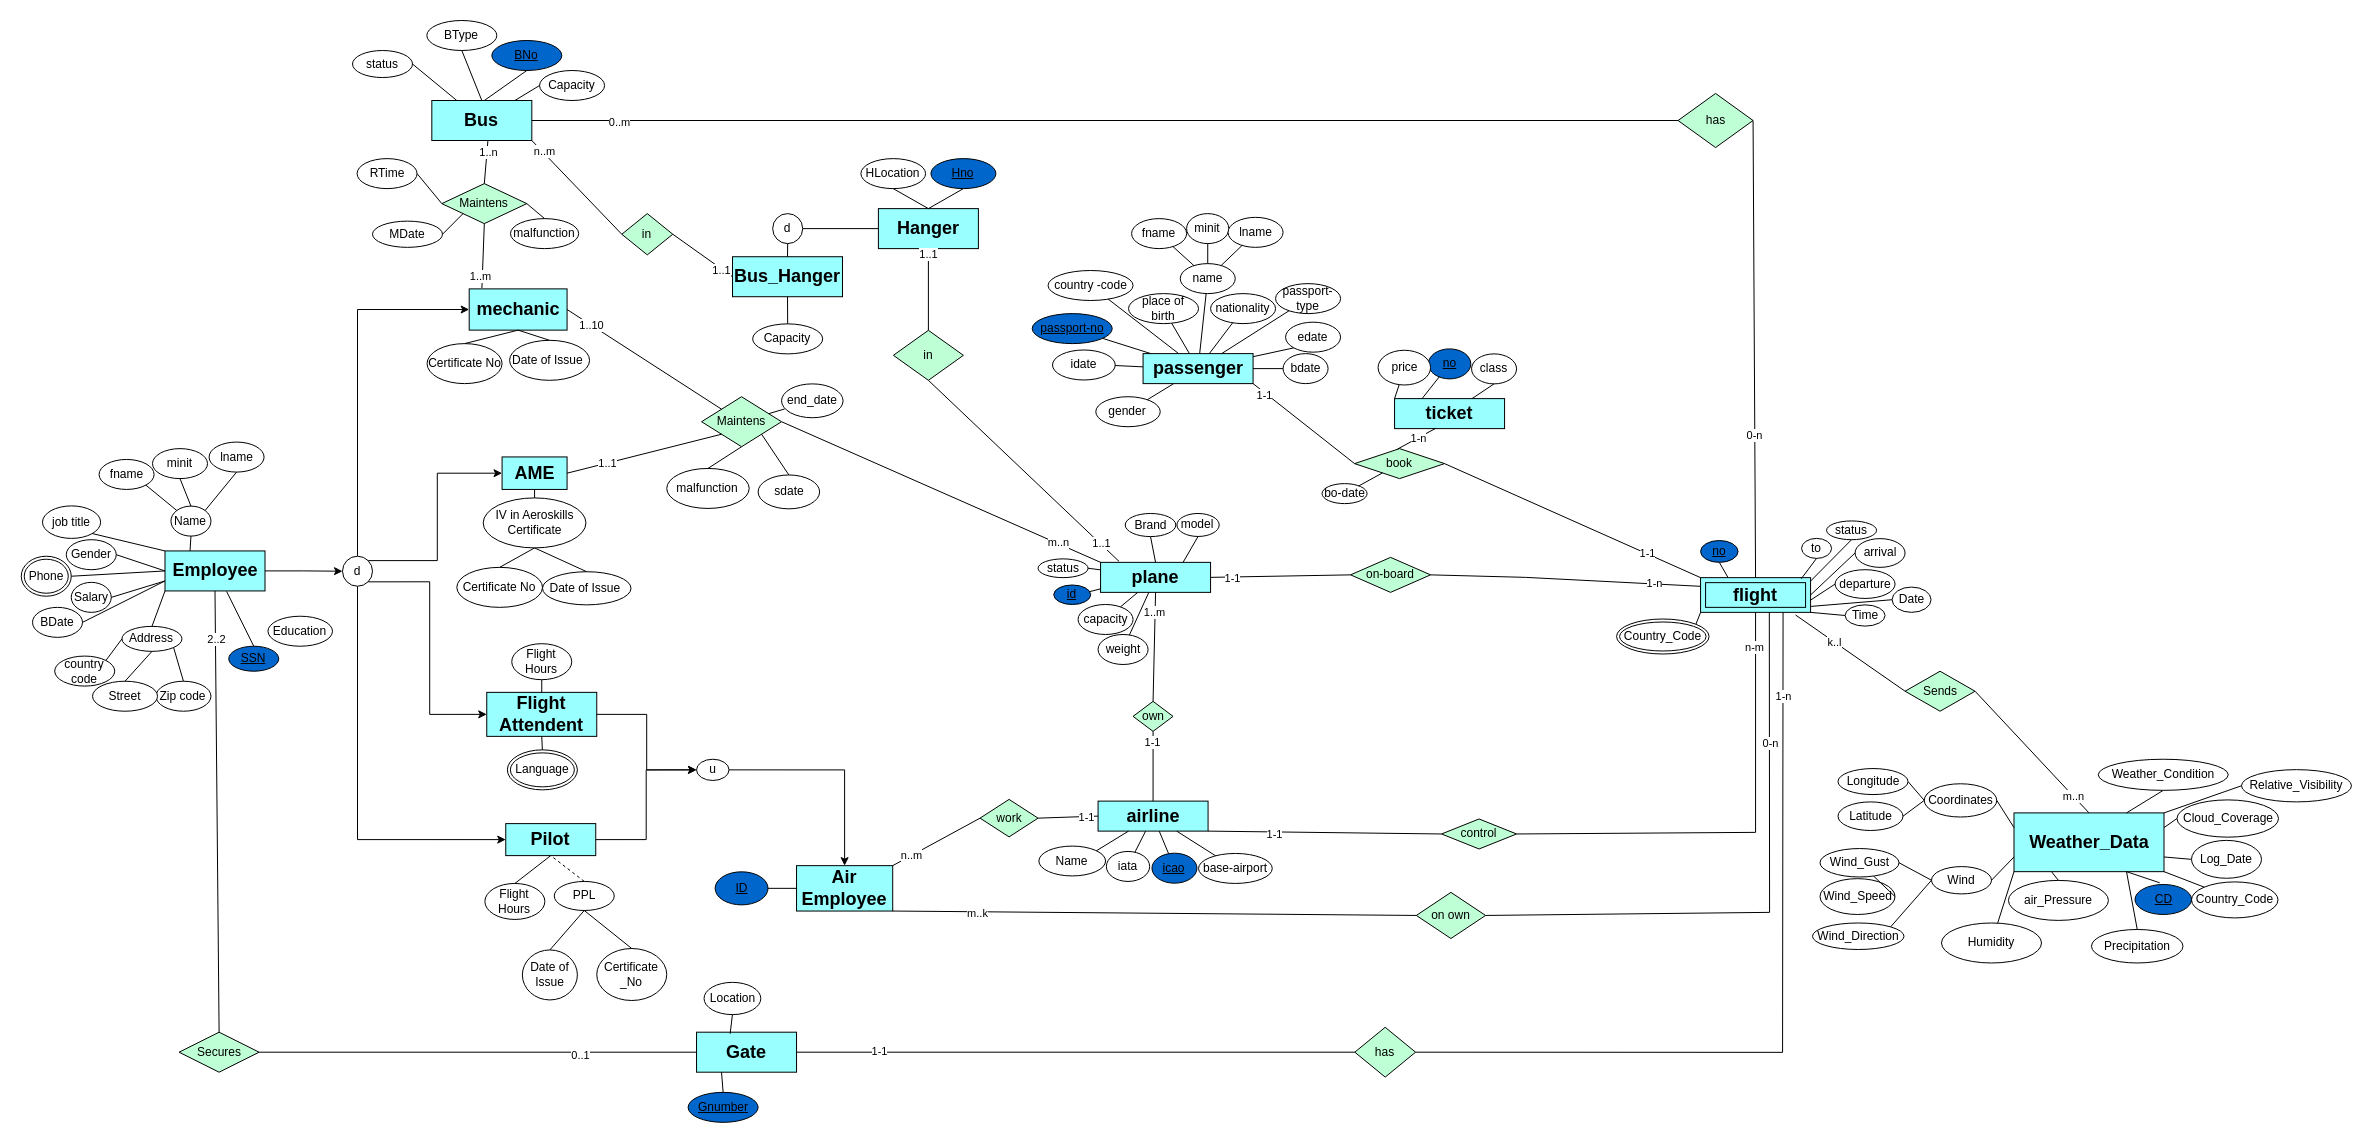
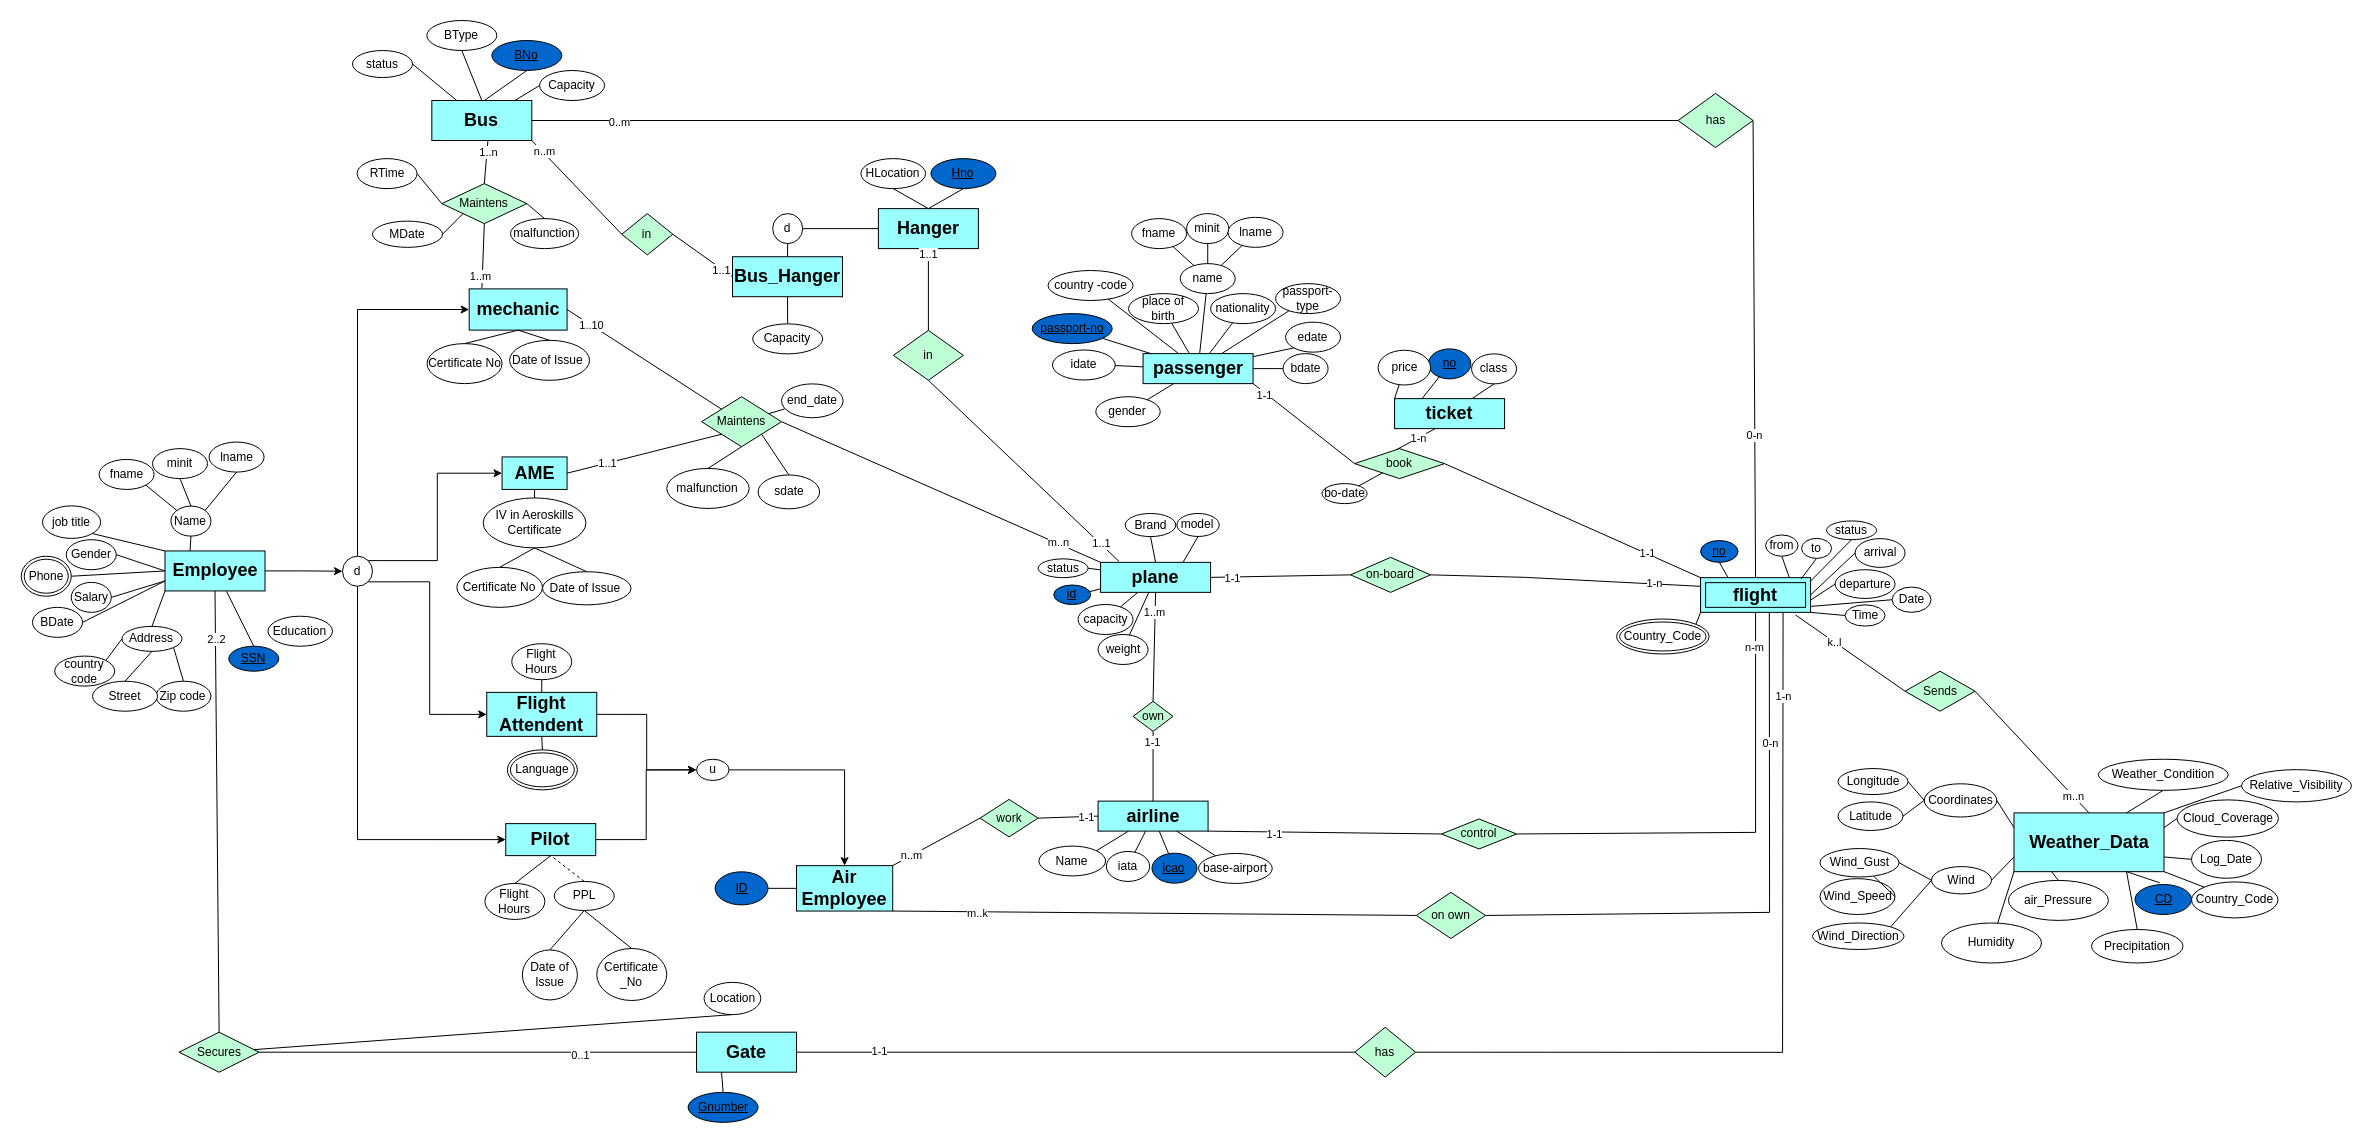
node "from": added
edge "from" -- "flight": added
edge "Location" -- "Gate": now "Location" -- "Secures"
